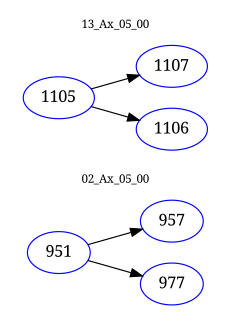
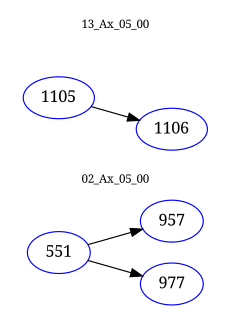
node "1107": removed
node "951": label "951" -> "551"
